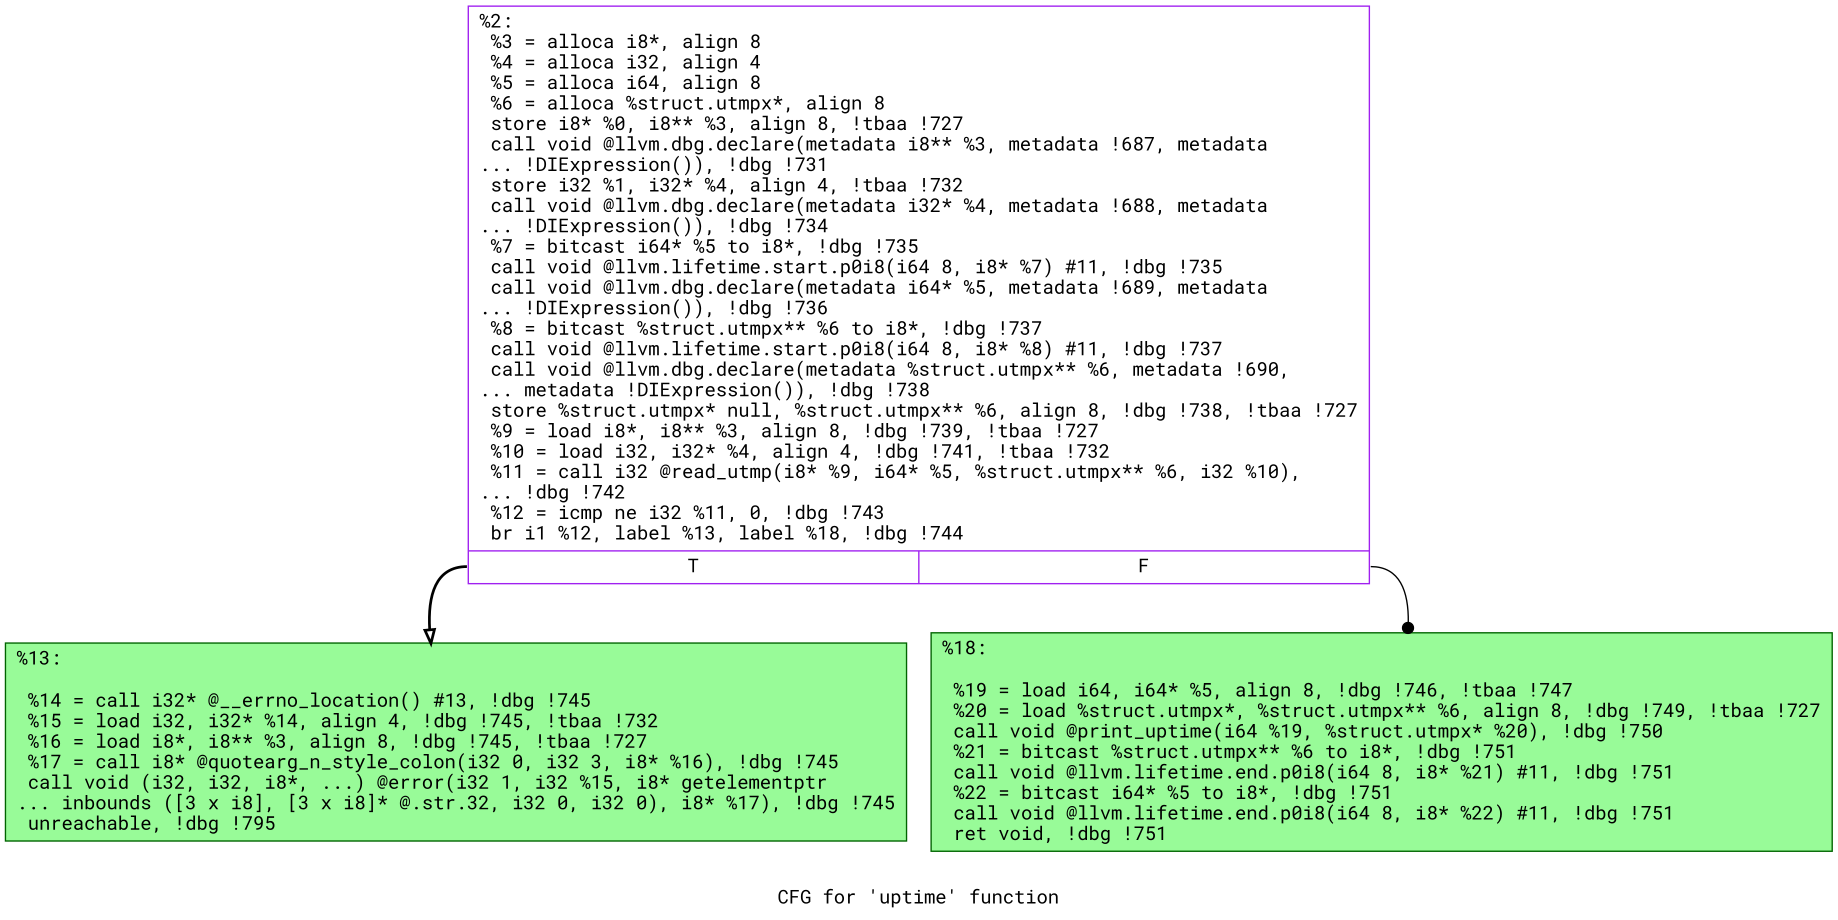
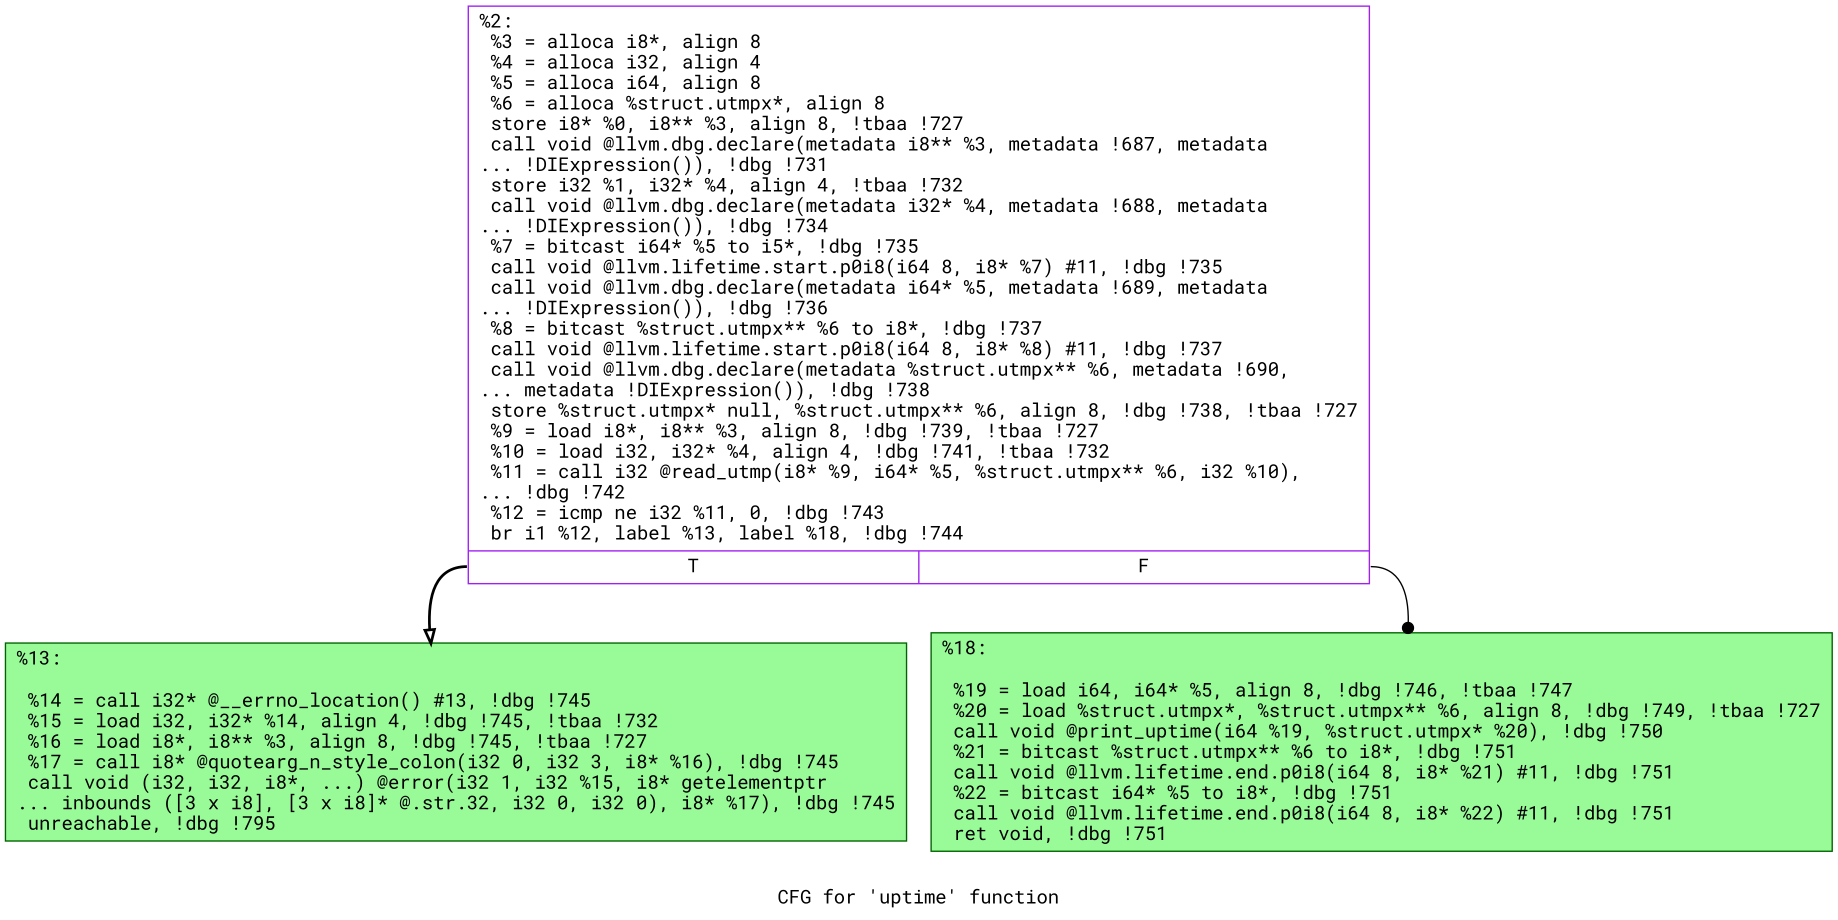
node "%2:": text "%7 = bitcast i64* %5 to i8*, !dbg !735" -> "%7 = bitcast i64* %5 to i5*, !dbg !735"
